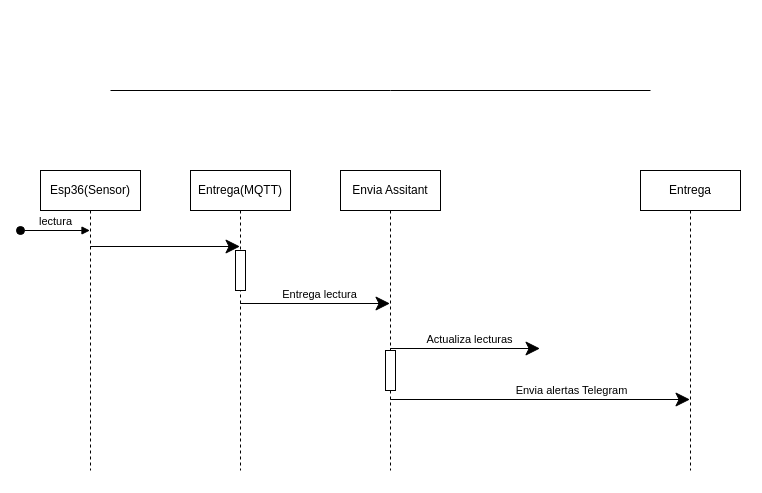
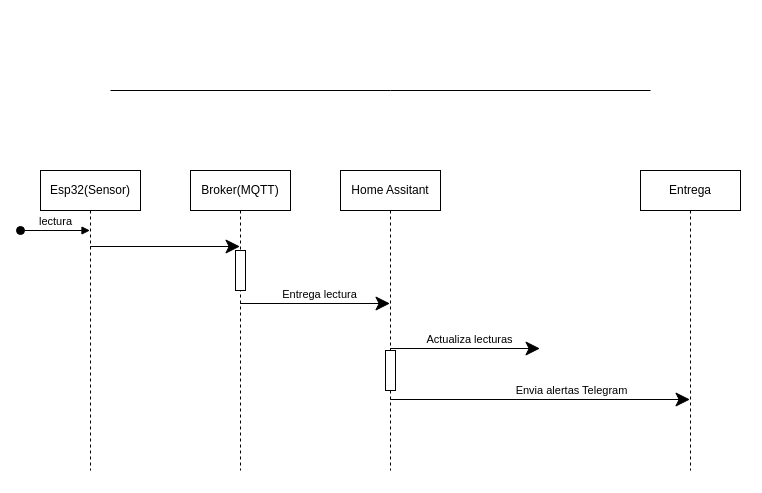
node "Esp36(Sensor)": label "Esp36(Sensor)" -> "Esp32(Sensor)"
node "Entrega(MQTT)": label "Entrega(MQTT)" -> "Broker(MQTT)"
node "Envia Assitant": label "Envia Assitant" -> "Home Assitant"
